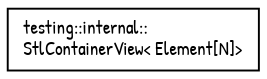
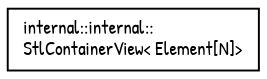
node "testing::internal:: StlContainerView< Element[N]>": label "testing::internal:: StlContainerView< Element[N]>" -> "internal::internal:: StlContainerView< Element[N]>"
